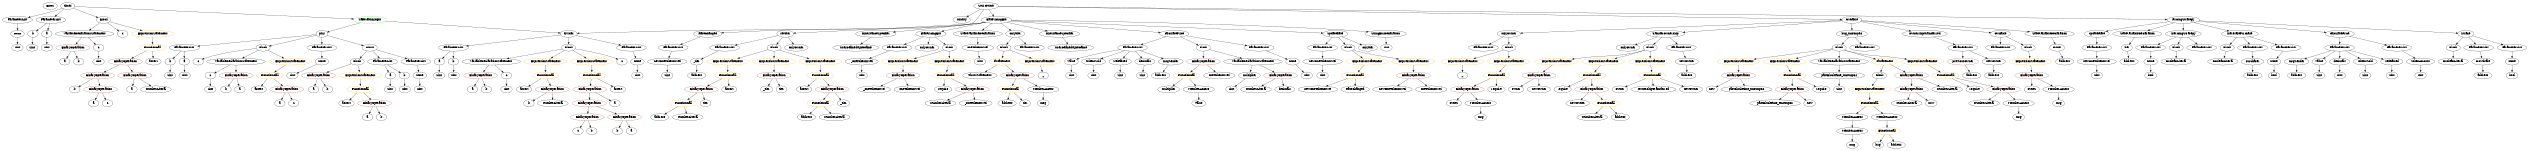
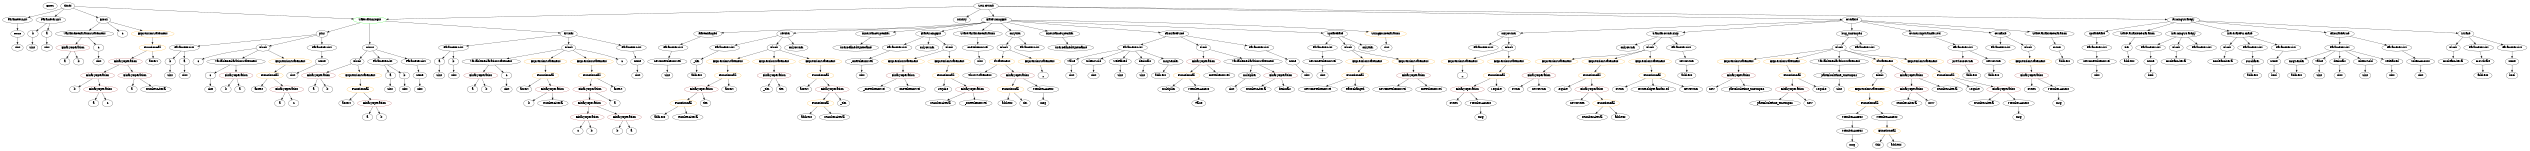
edge "PricingStrategy" -> "isPricingStrategy": removed
edge "SourceUnit" -> "divides": now "SourceUnit" -> "SafeMathLibExt"
node "UsingForDeclaration": color black -> orange
edge "plus" -> "minus": now "SafeMathLibExt" -> "minus"
node "bug": label "bug" -> "this"
